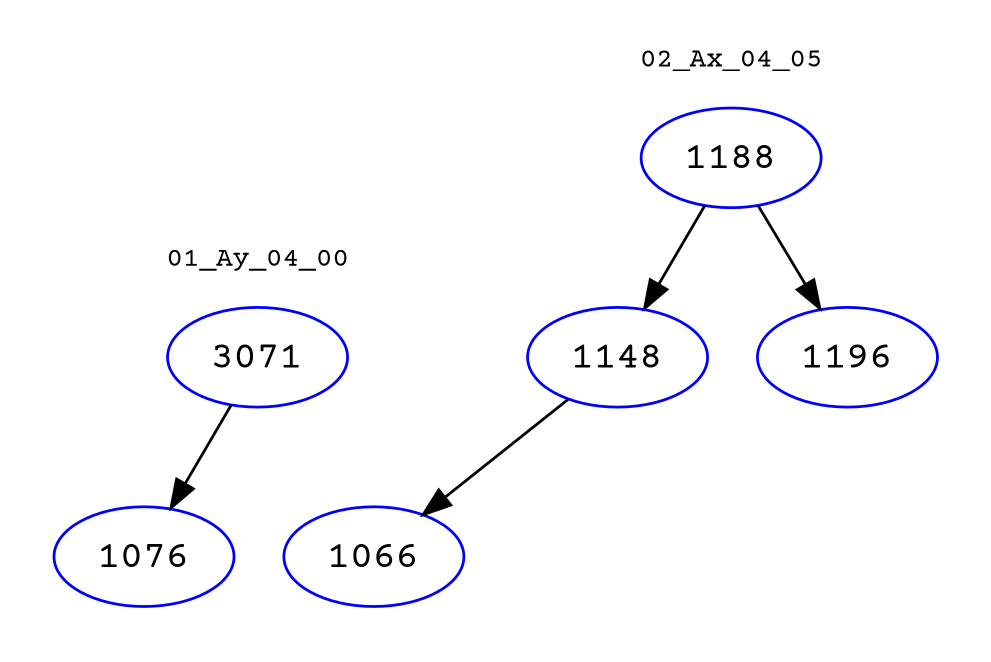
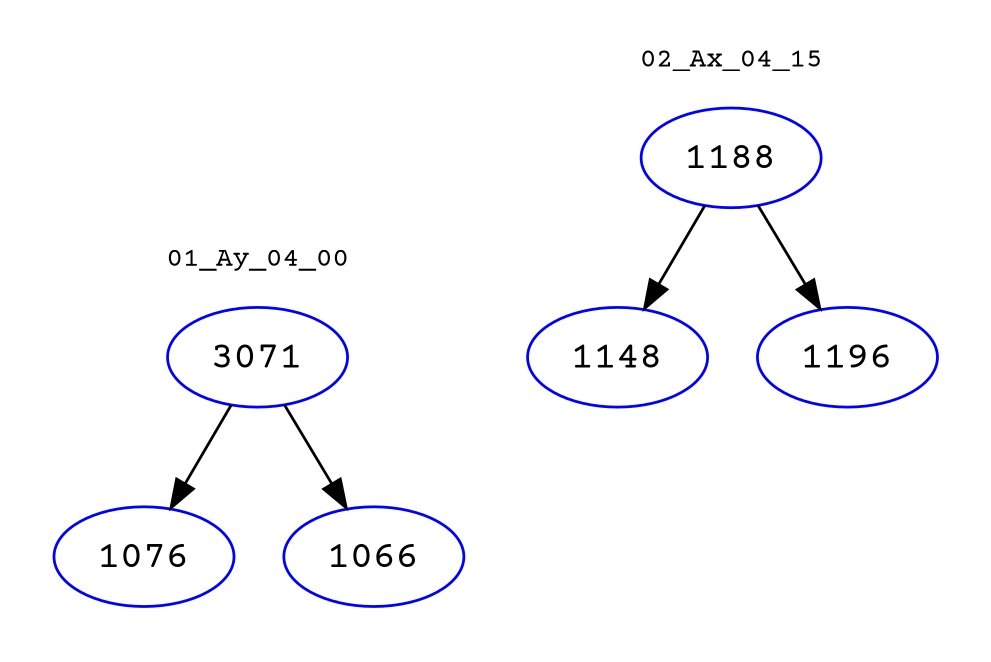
cluster "02_Ax_04_05": label "02_Ax_04_05" -> "02_Ax_04_15"
edge "1148" -> "1066": now "3071" -> "1066"
